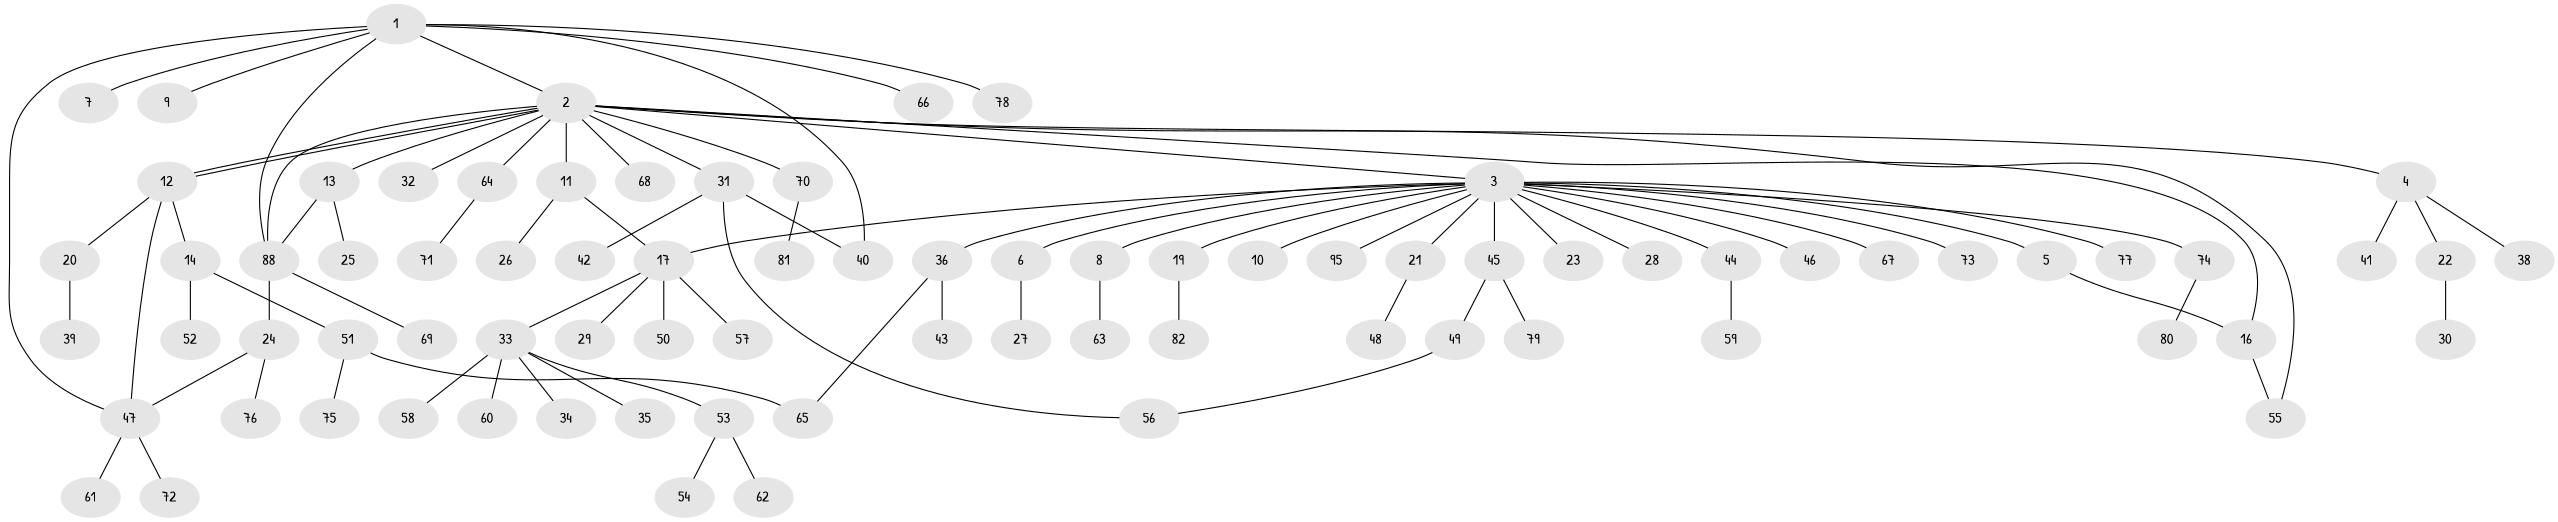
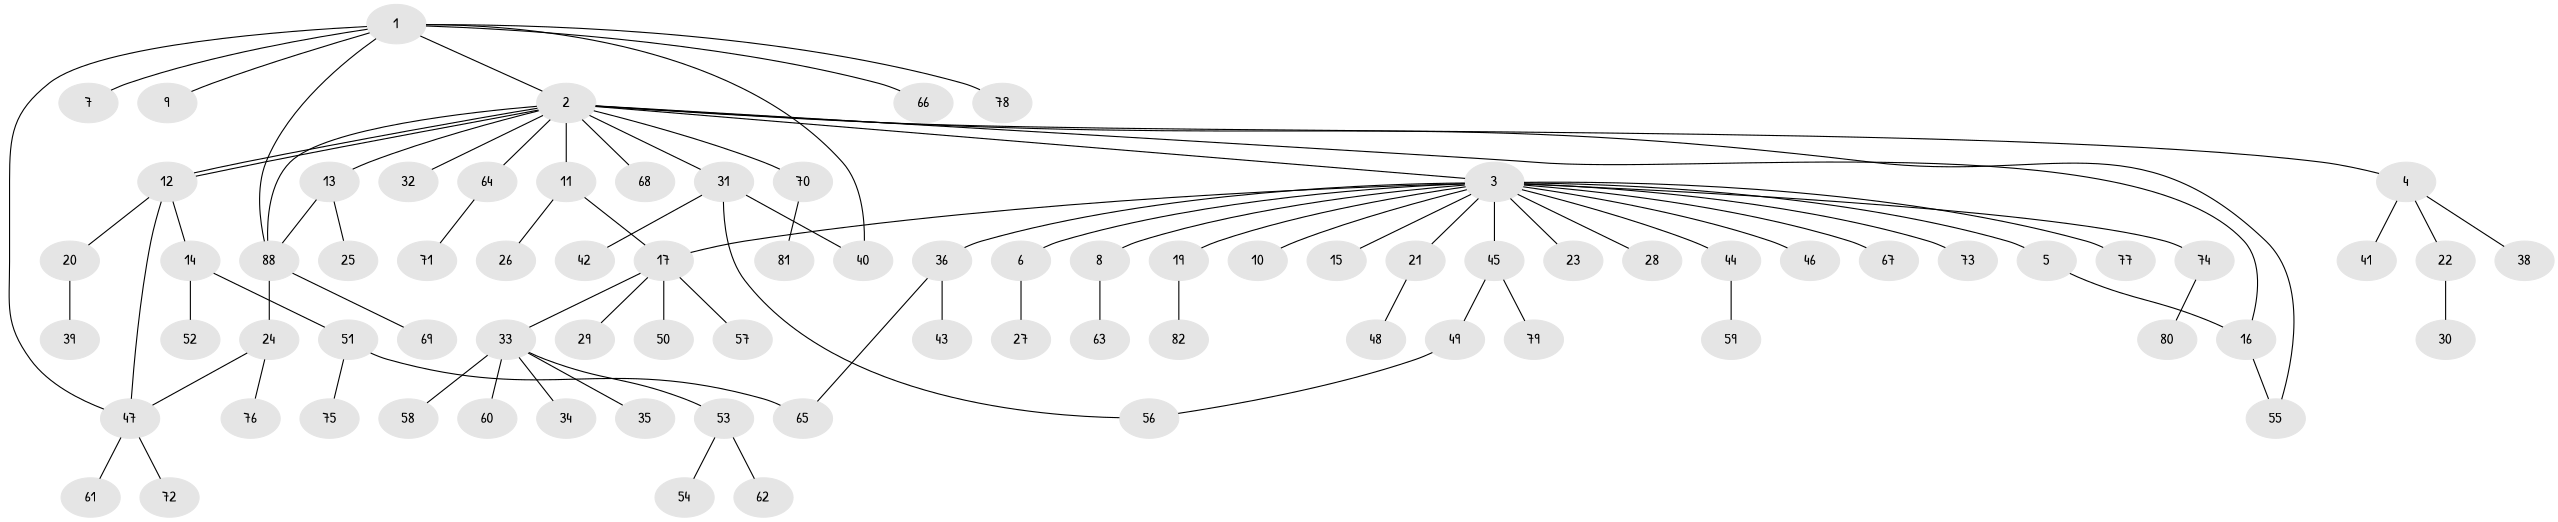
node "95": label "95" -> "15"
